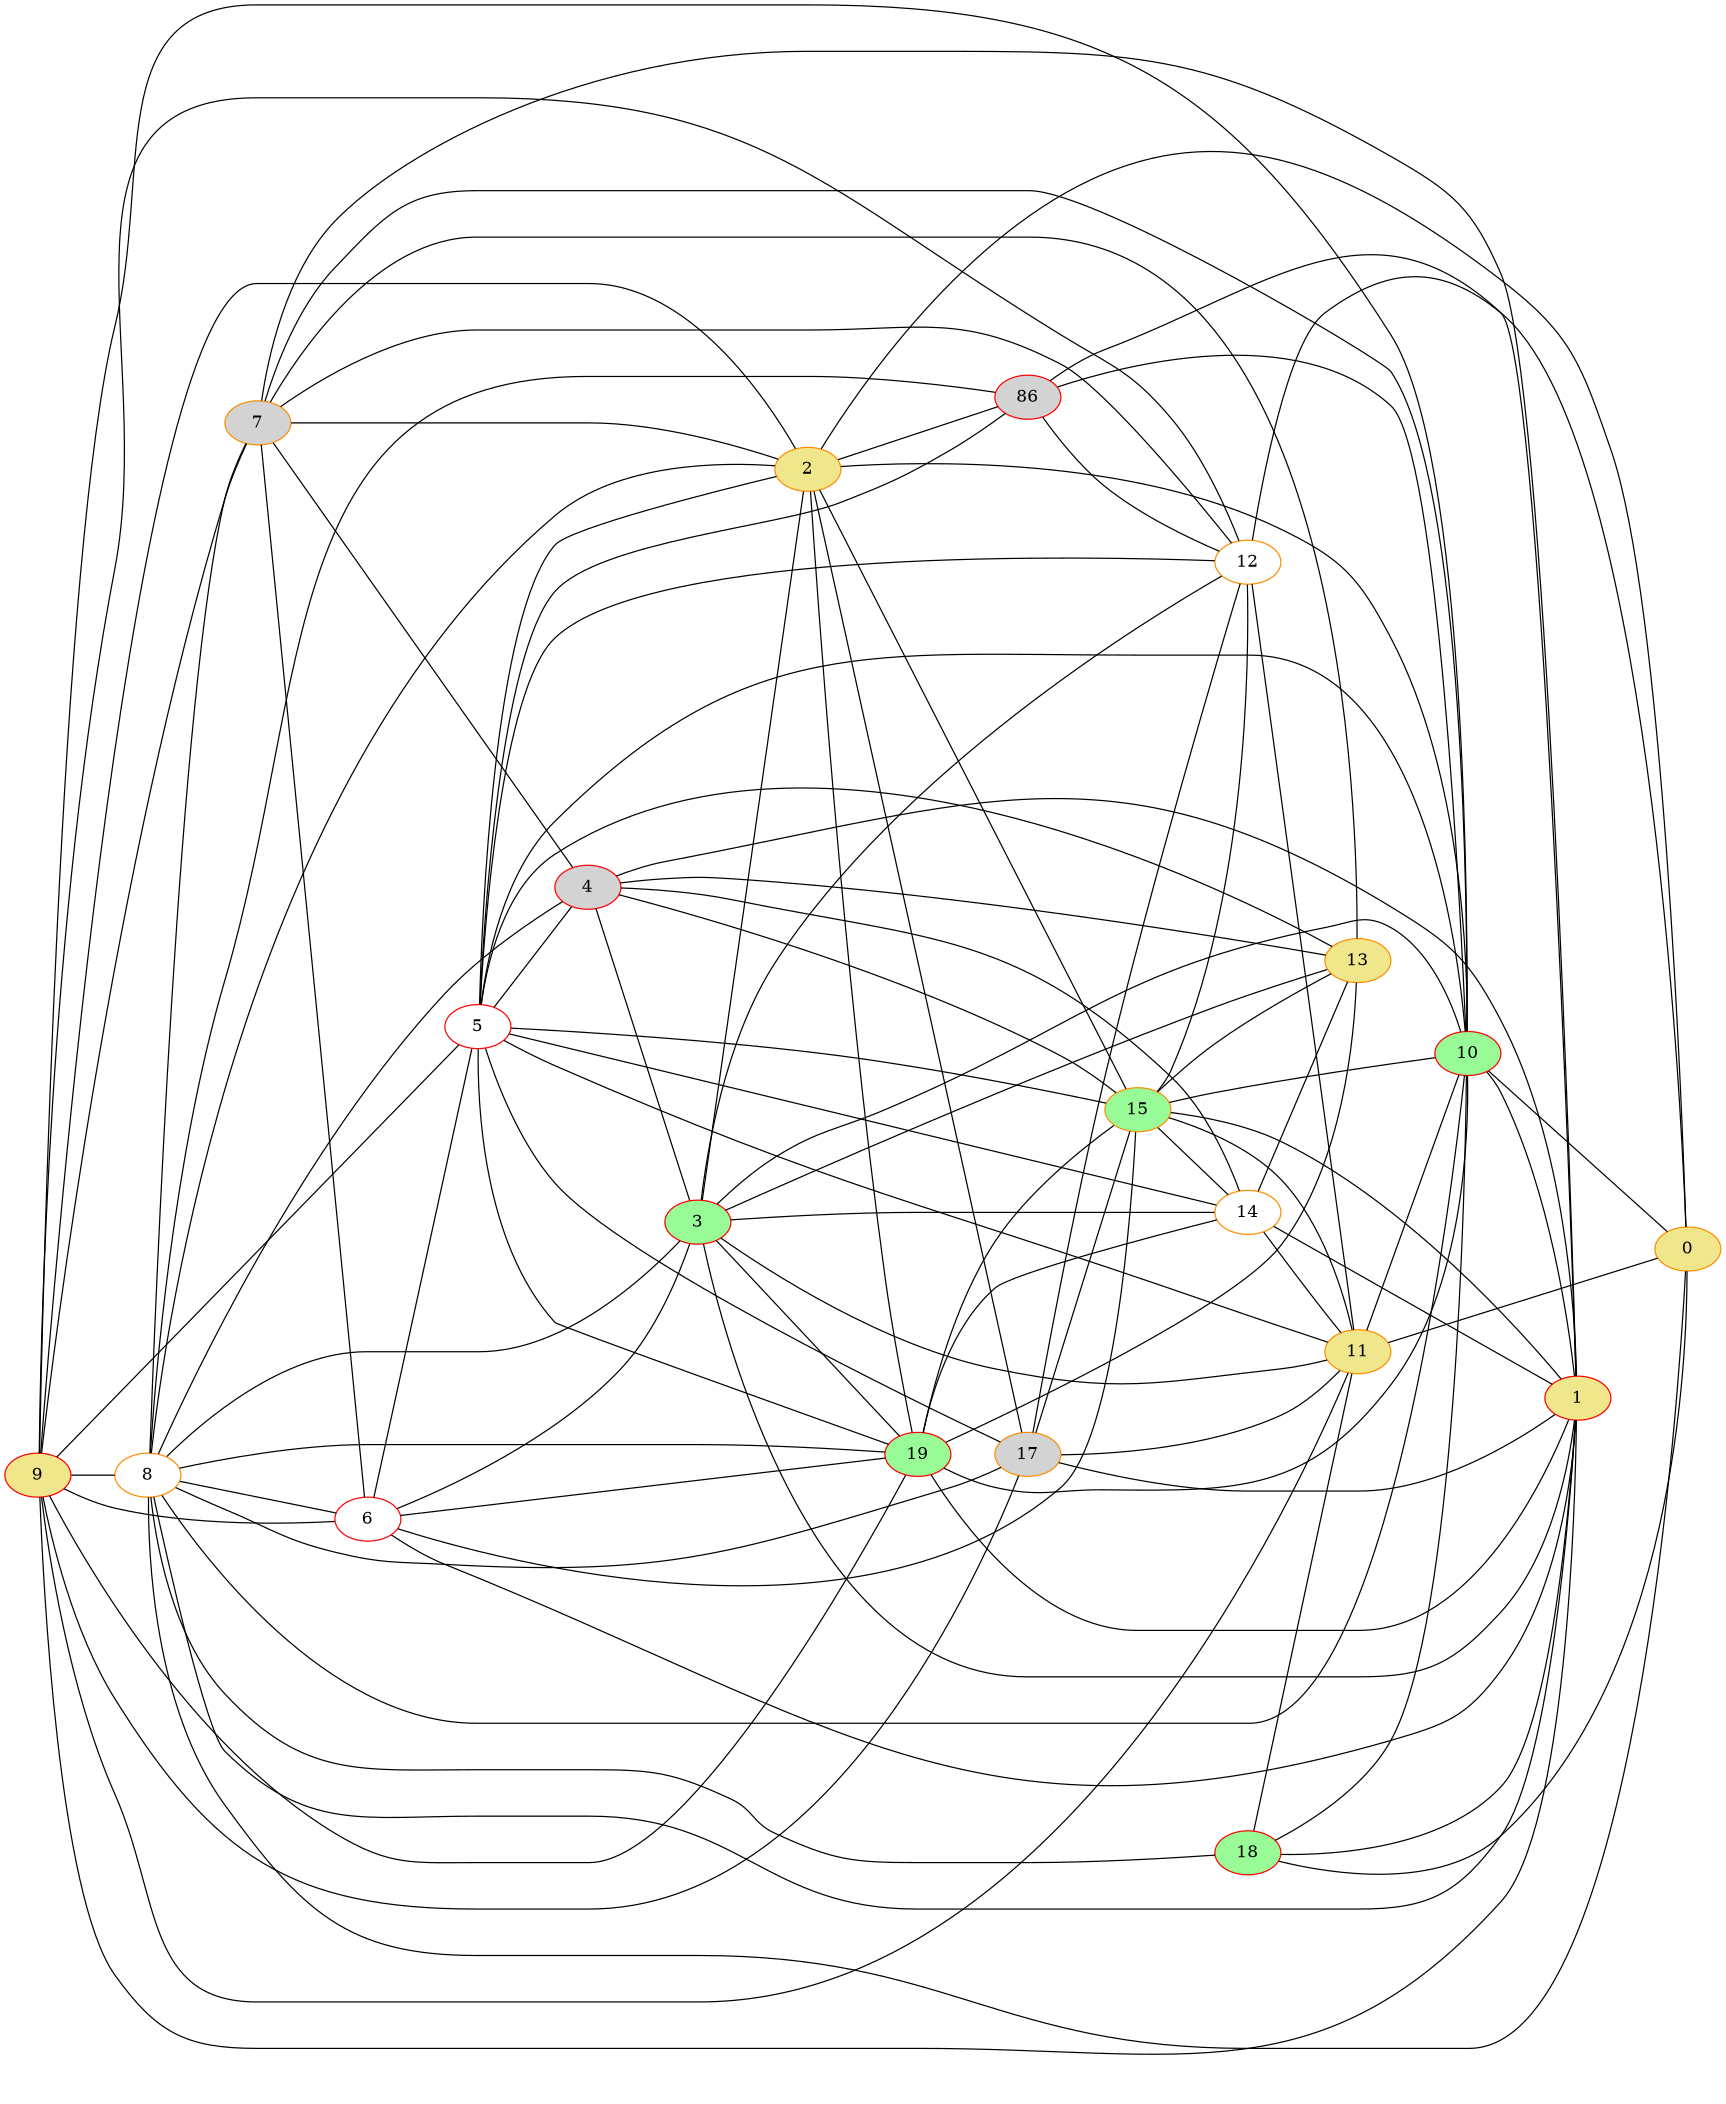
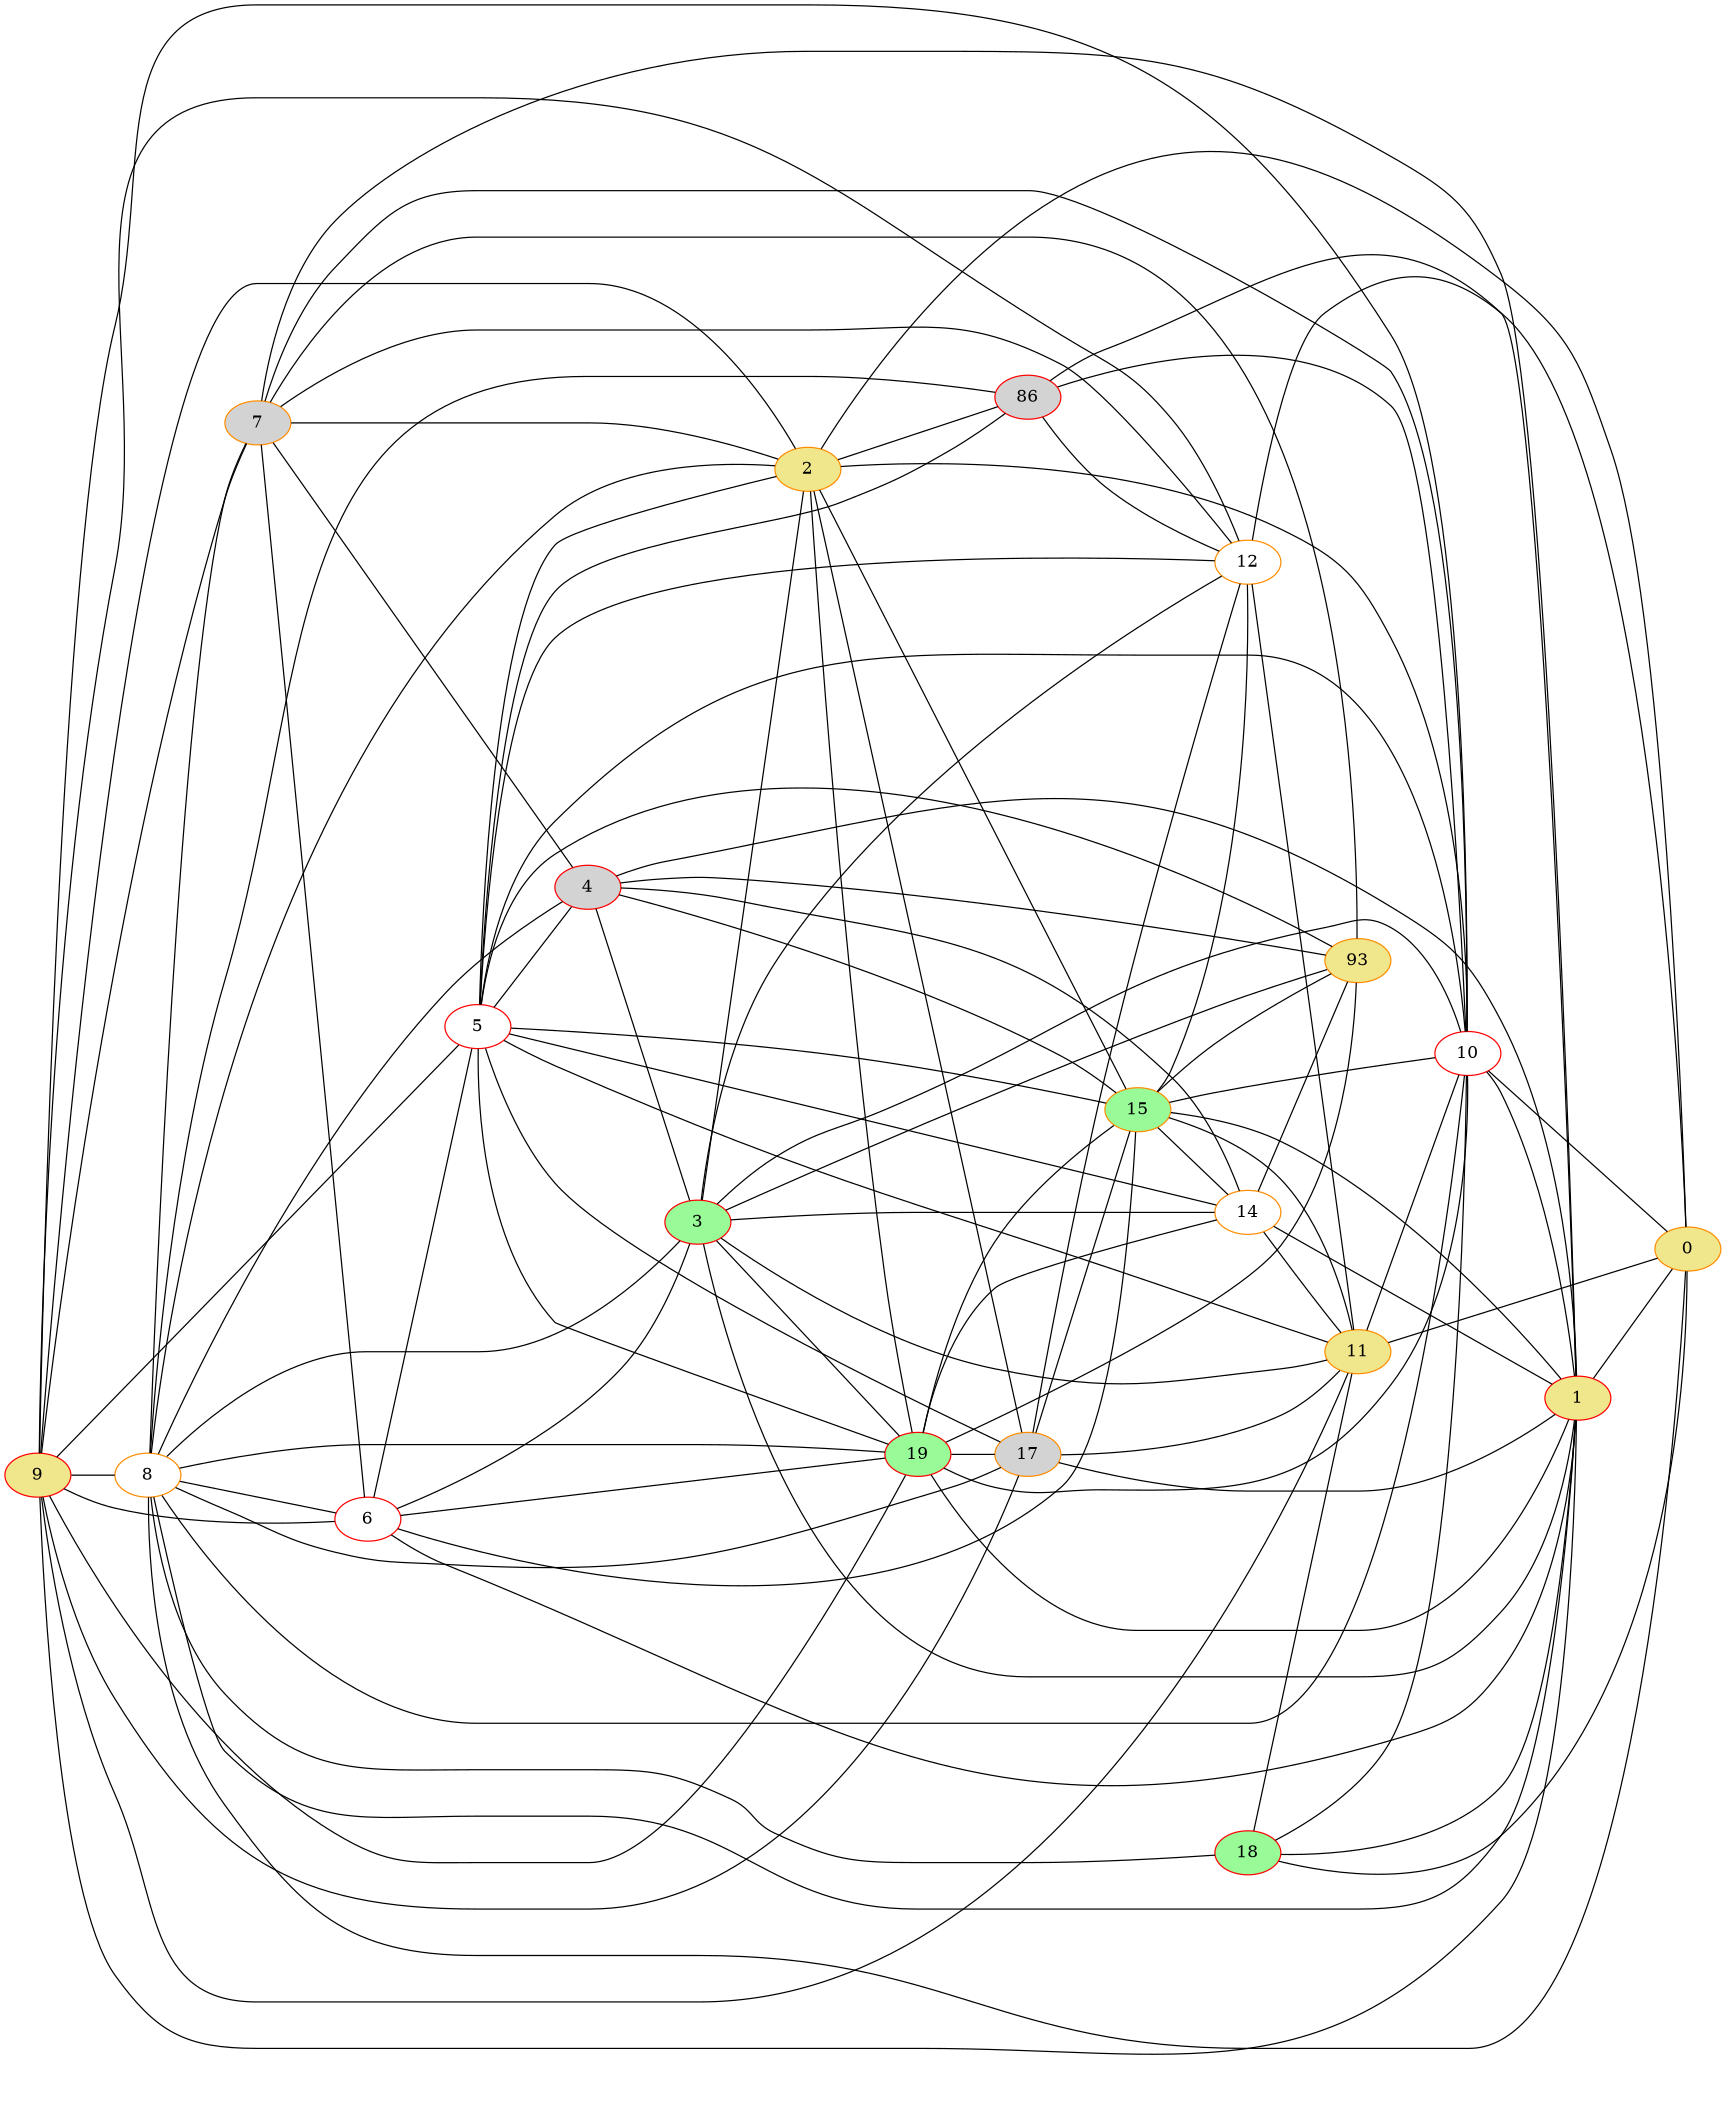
node "13": label "13" -> "93"
node "10": fillcolor palegreen -> white
edge "0" -- "1": added
edge "19" -- "17": added
